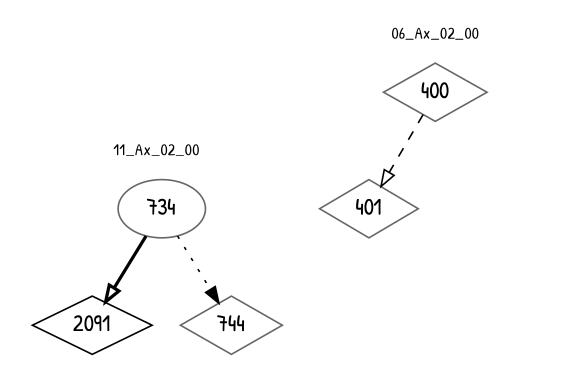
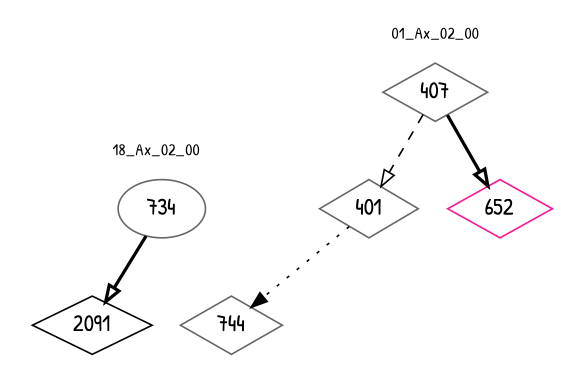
cluster "06_Ax_02_00": label "06_Ax_02_00" -> "01_Ax_02_00"
node "400": label "400" -> "407"
cluster "11_Ax_02_00": label "11_Ax_02_00" -> "18_Ax_02_00"
node "652": added
edge "734" -> "744": now "401" -> "744"
